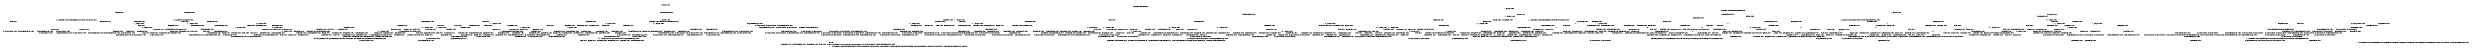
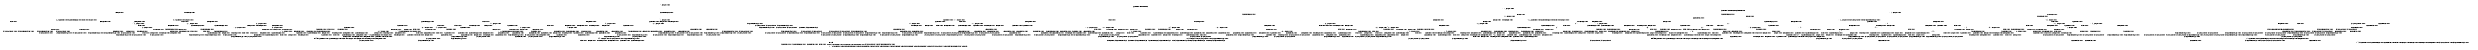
edge "s24" -> "s23": added, label "FINISHED / TIMEOUT"
